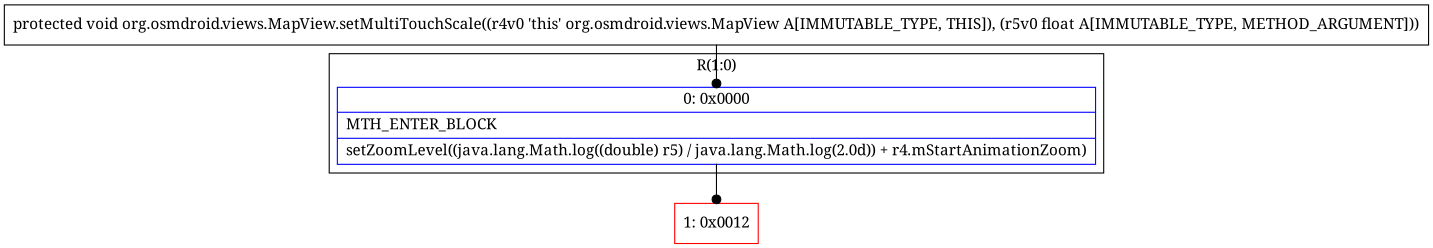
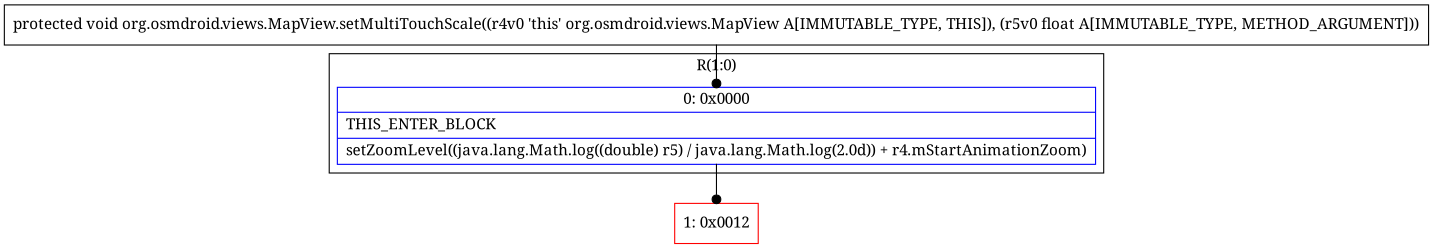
node "0: 0x0000": text "MTH_ENTER_BLOCK" -> "THIS_ENTER_BLOCK"
